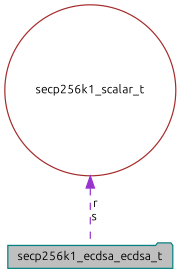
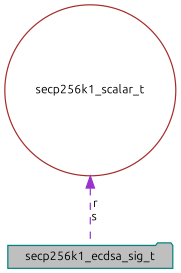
node "secp256k1_ecdsa_ecdsa_t": label "secp256k1_ecdsa_ecdsa_t" -> "secp256k1_ecdsa_sig_t"
